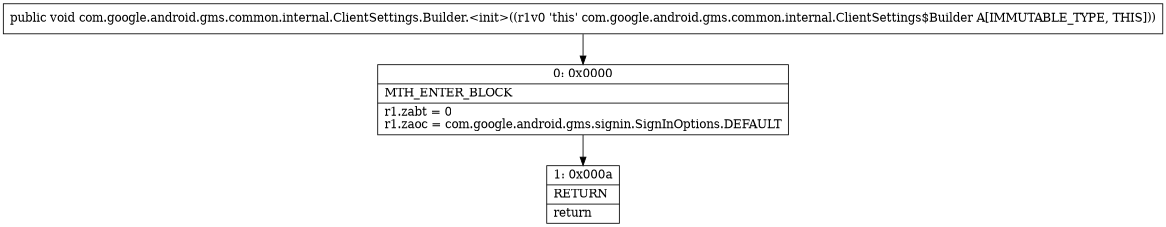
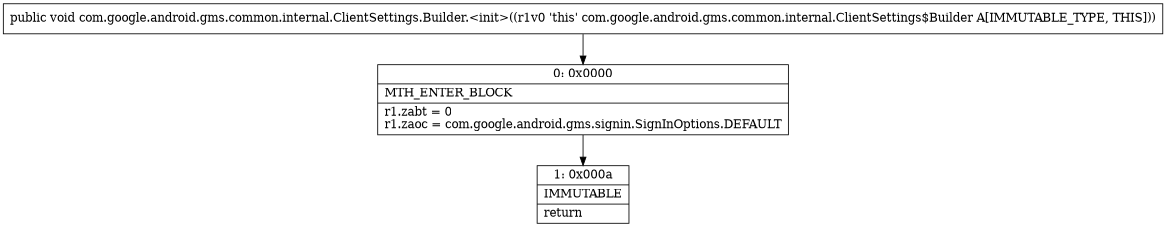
node "1: 0x000a": text "RETURN" -> "IMMUTABLE"
